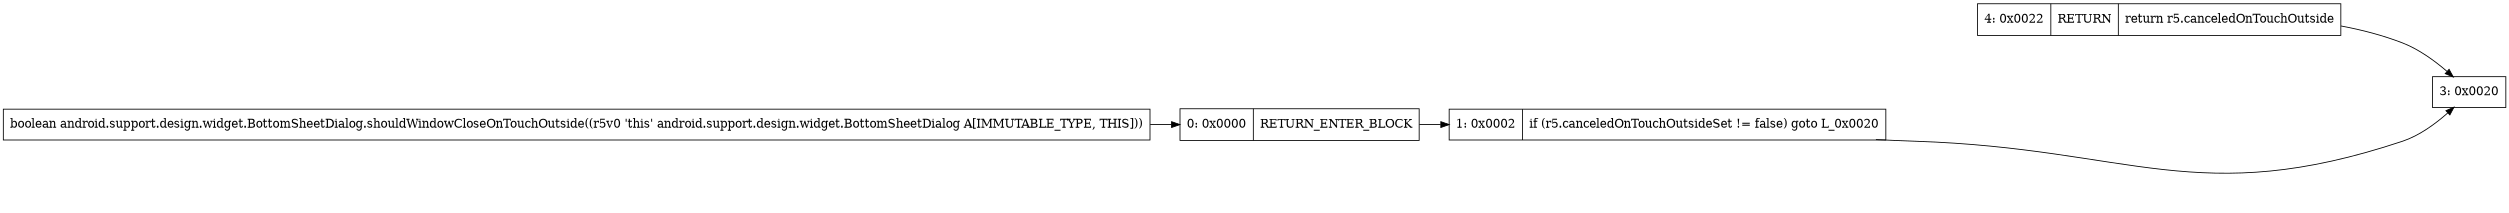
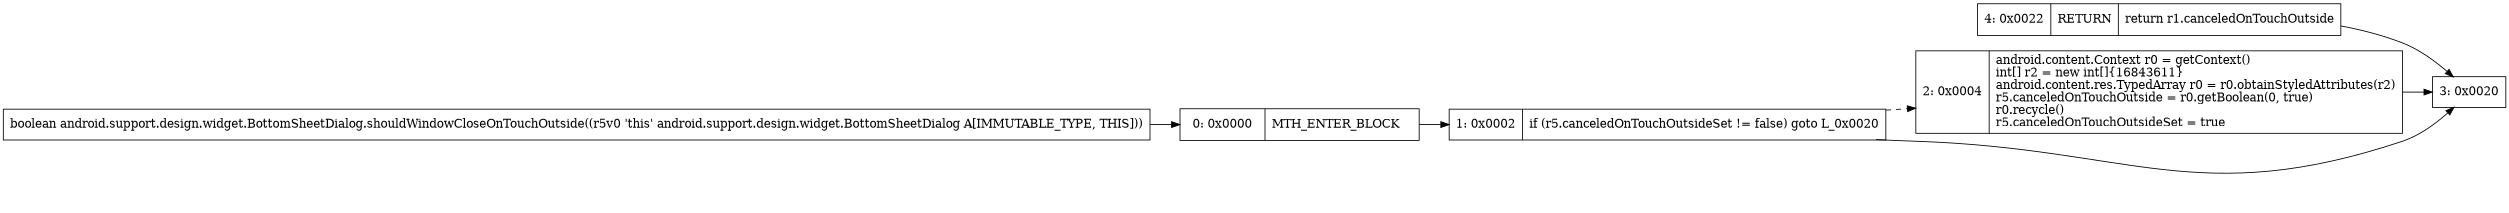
node "4: 0x0022": text "return r5.canceledOnTouchOutside" -> "return r1.canceledOnTouchOutside"
node "2: 0x0004": added
node "0: 0x0000": text "RETURN_ENTER_BLOCK" -> "MTH_ENTER_BLOCK"
